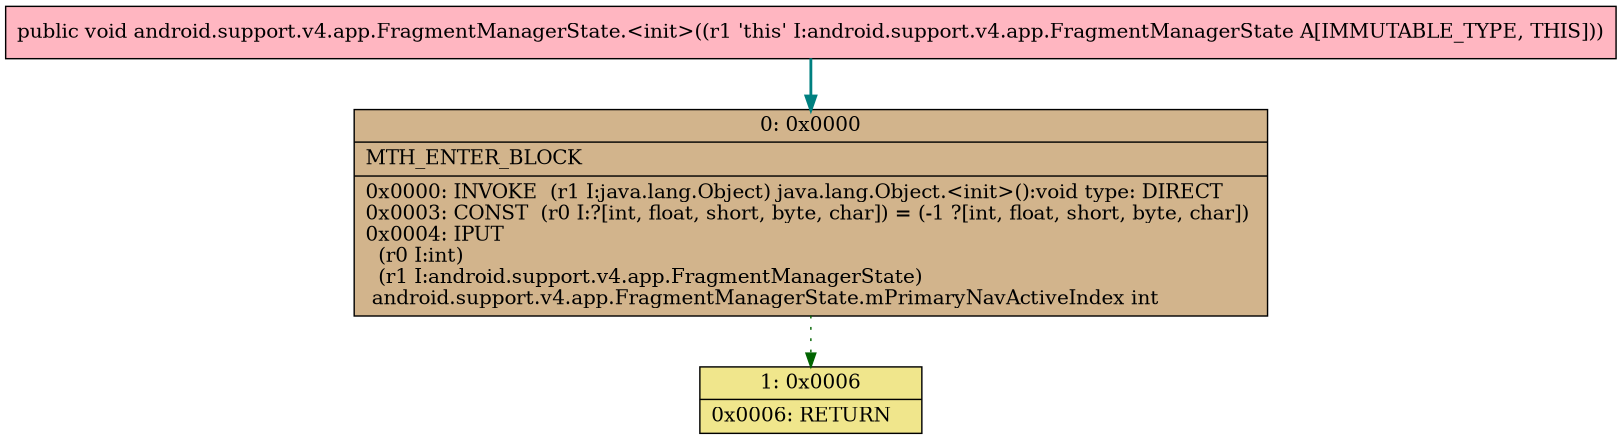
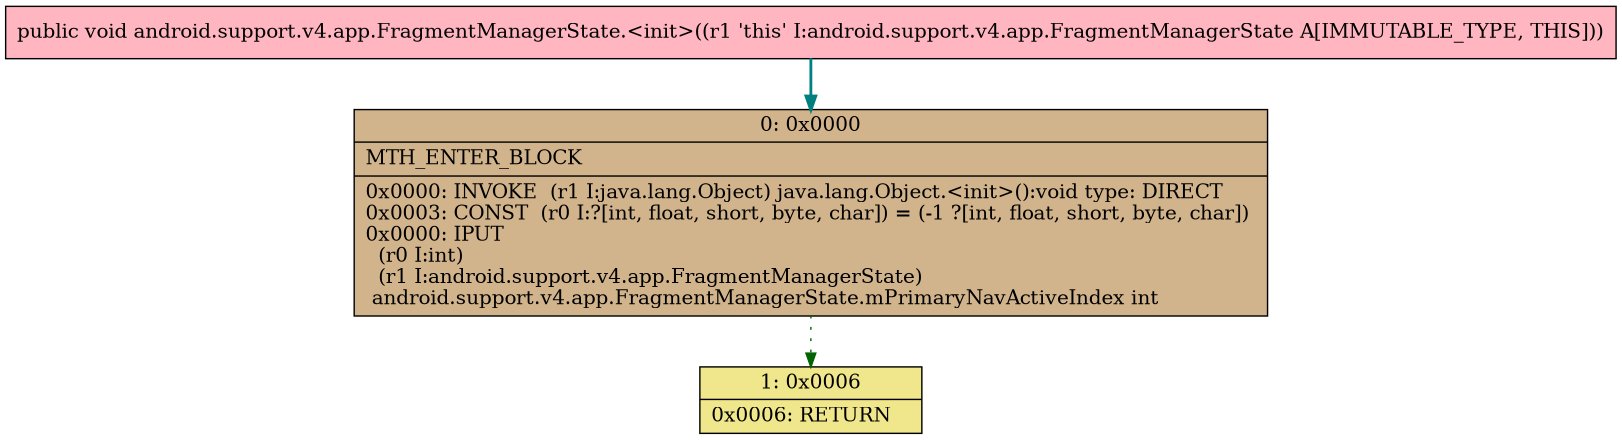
node "0: 0x0000": text "0x0004: IPUT" -> "0x0000: IPUT"
